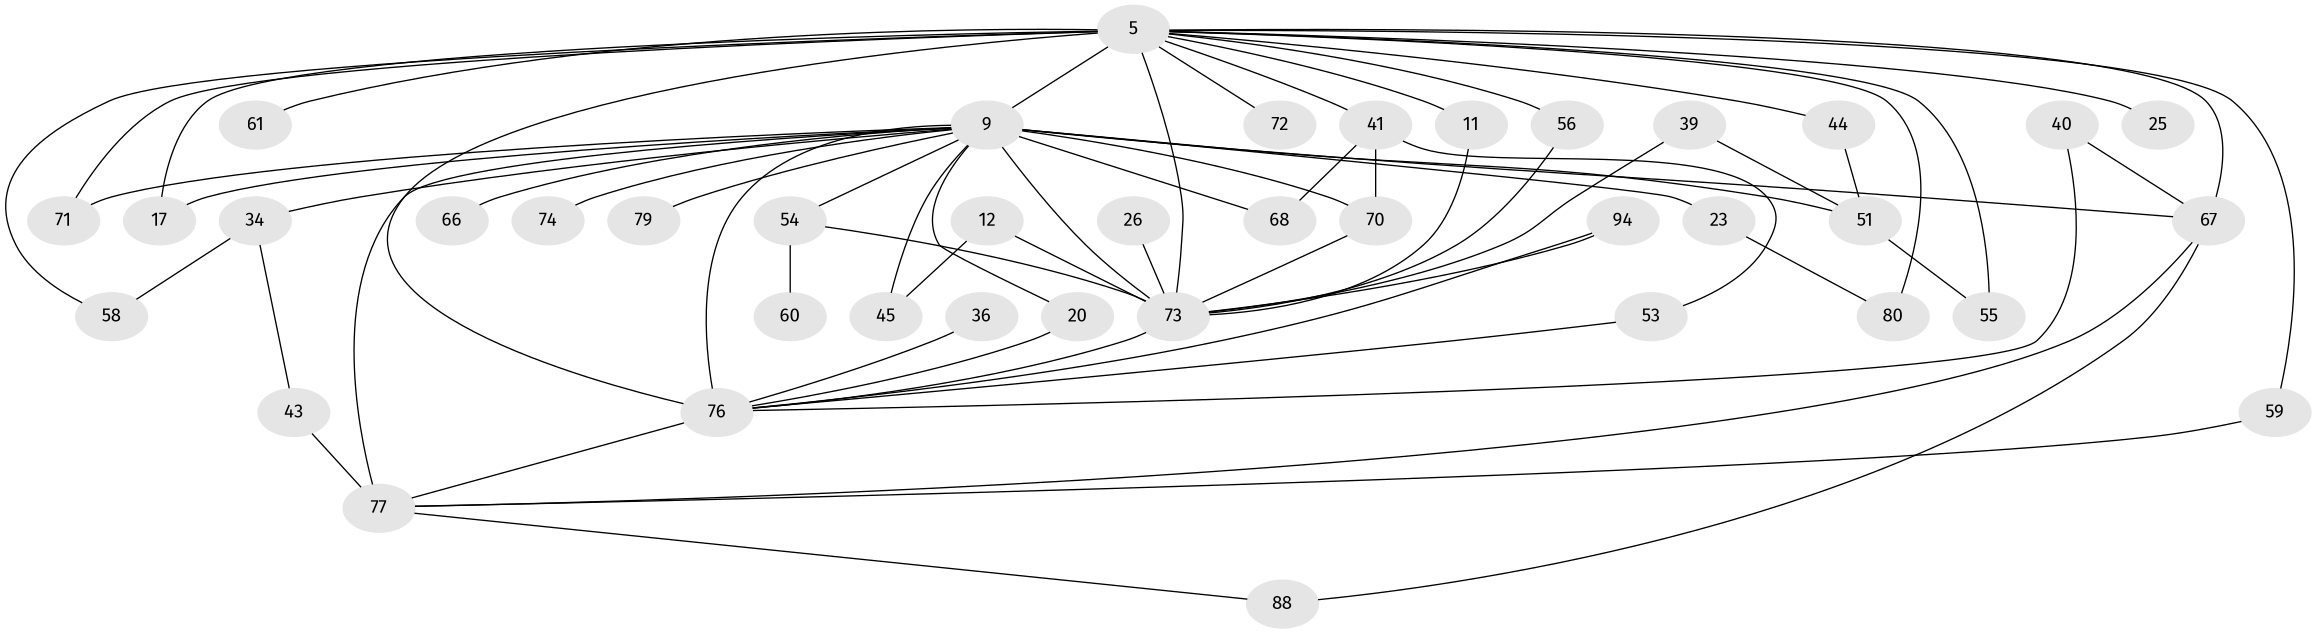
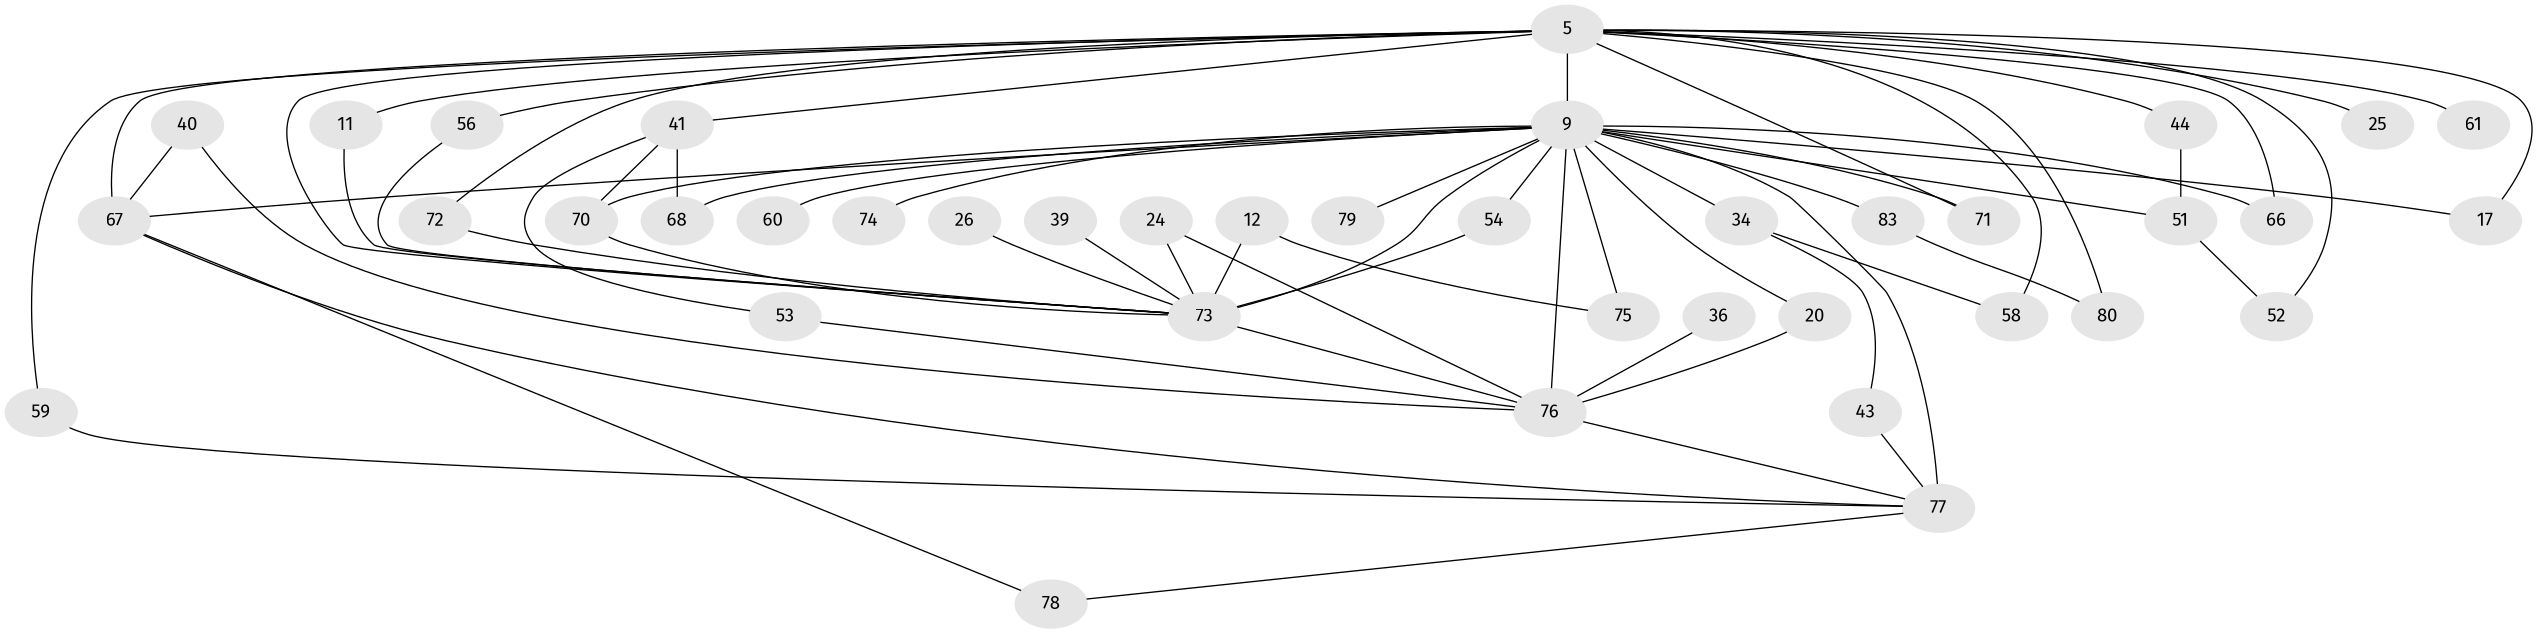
edge "5" -- "76": now "5" -- "66"
edge "39" -- "51": removed
node "94": label "94" -> "24"
node "23": label "23" -> "83"
edge "72" -- "73": added
edge "54" -- "60": now "9" -- "60"
node "45": label "45" -> "75"
node "55": label "55" -> "52"
node "88": label "88" -> "78"
